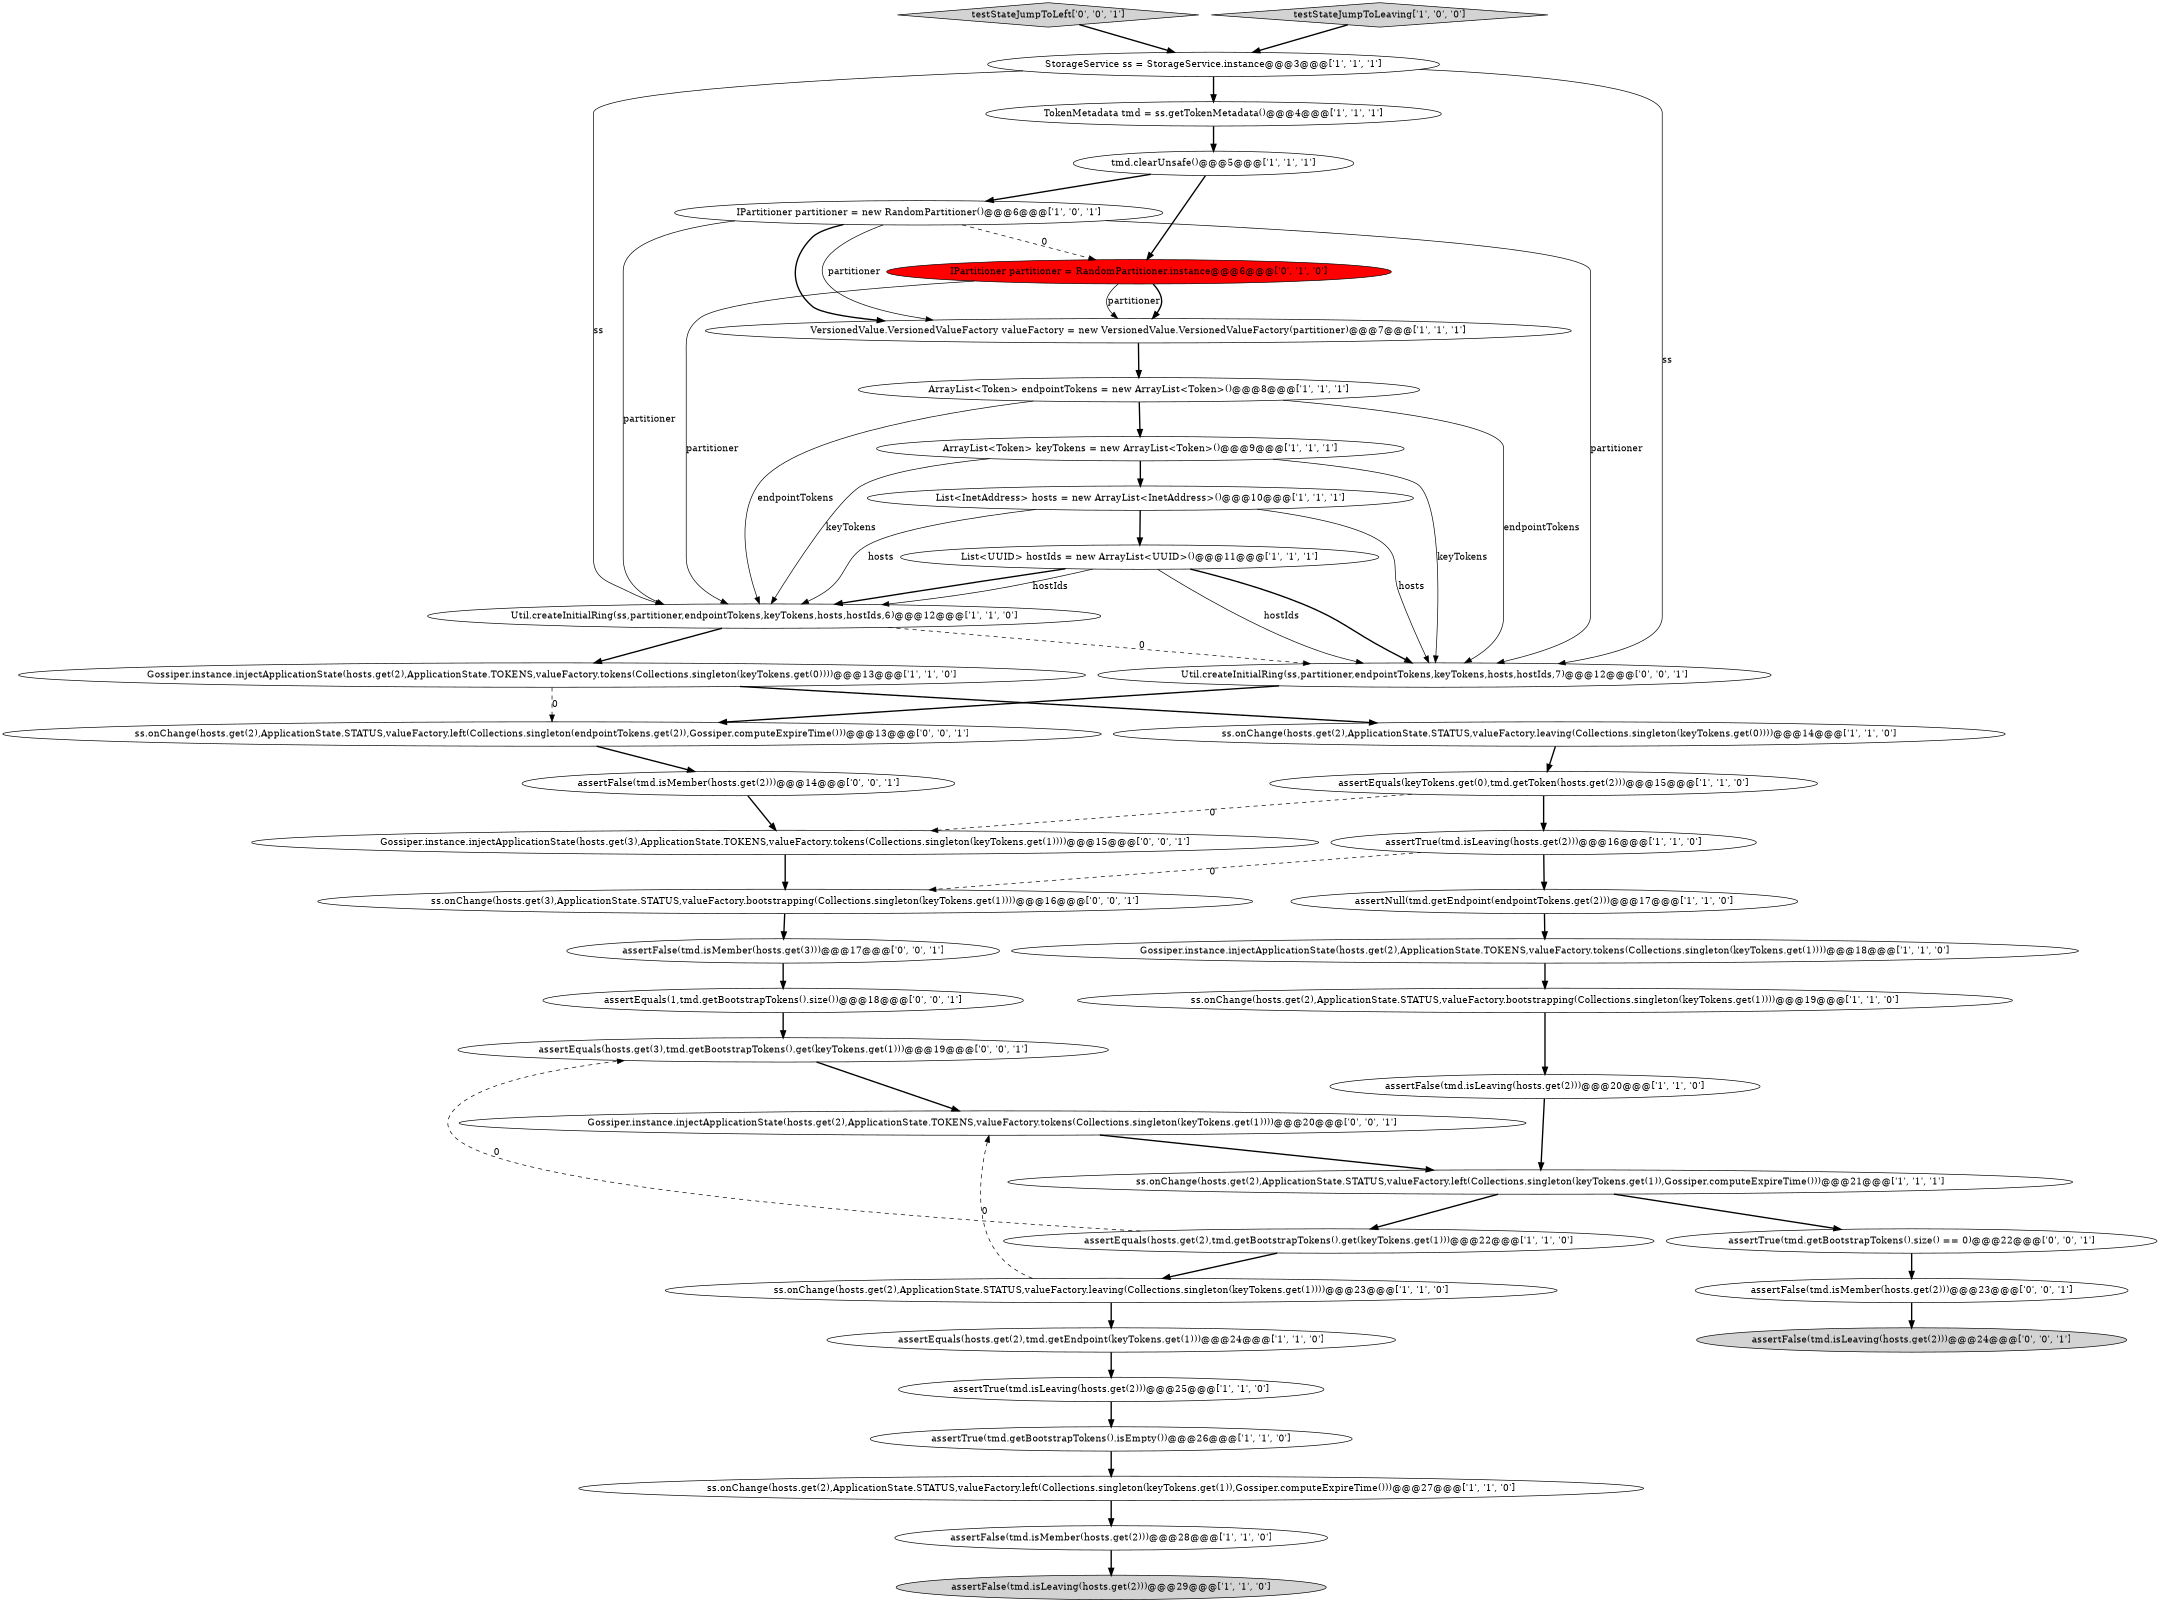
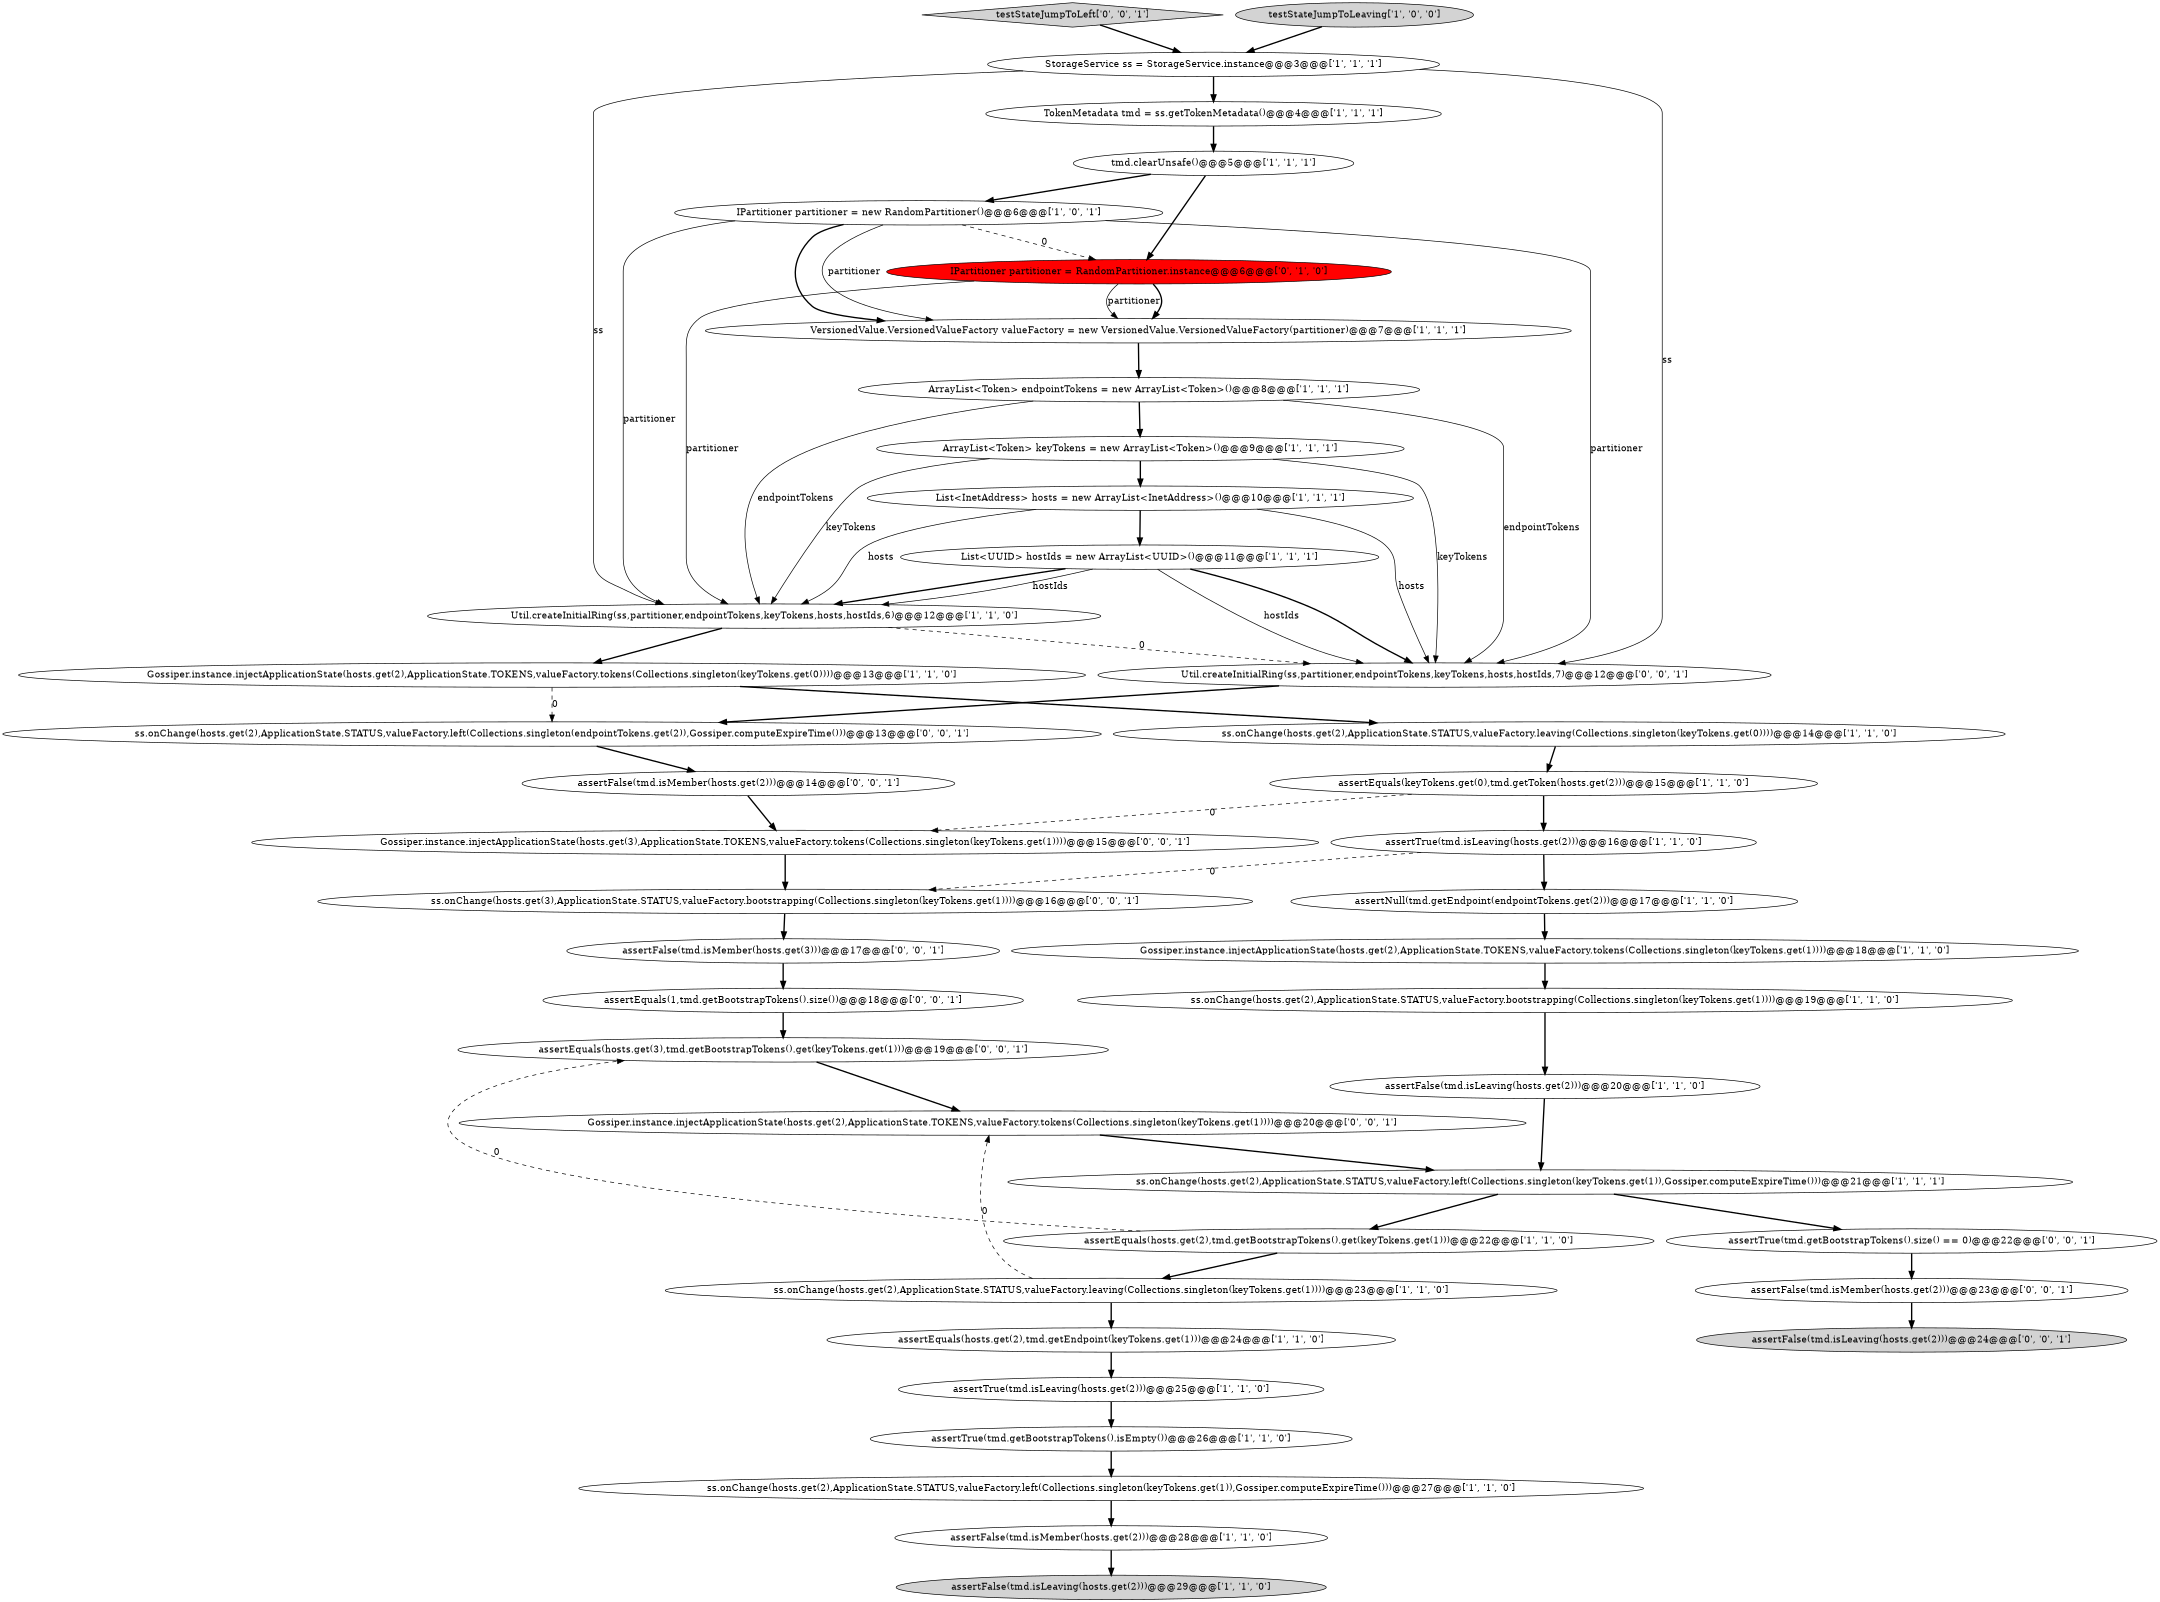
node "testStateJumpToLeaving['1', '0', '0']": shape diamond -> ellipse
